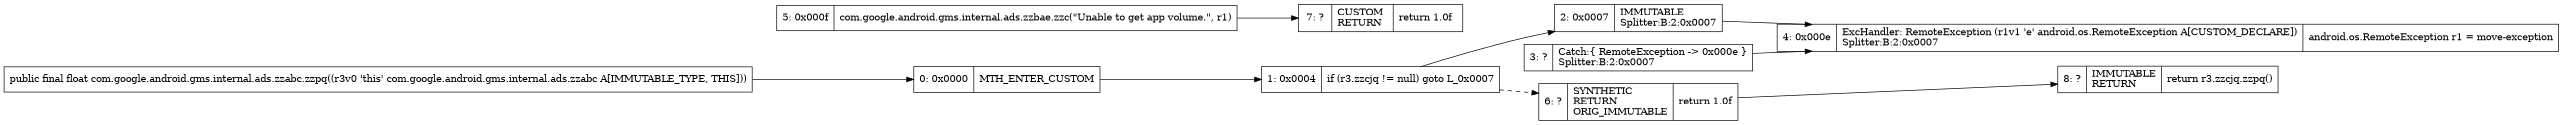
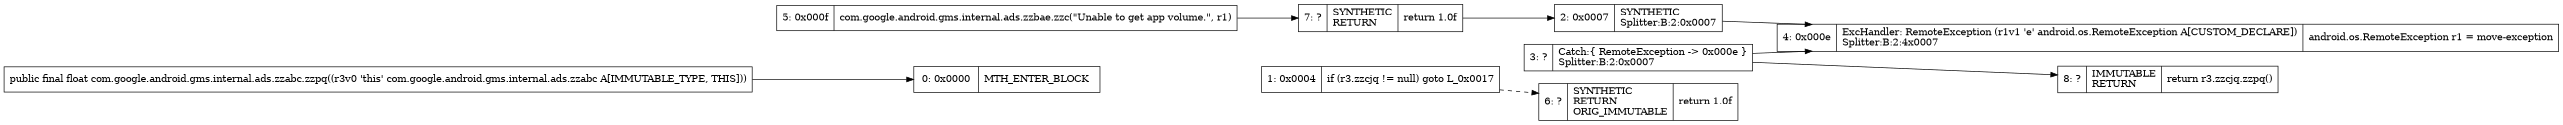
node "7: ?": text "CUSTOM" -> "SYNTHETIC"
node "2: 0x0007": text "IMMUTABLE" -> "SYNTHETIC"
node "4: 0x000e": text "Splitter:B:2:0x0007" -> "Splitter:B:2:4x0007"
edge "1: 0x0004" -> "2: 0x0007": now "7: ?" -> "2: 0x0007"
node "0: 0x0000": text "MTH_ENTER_CUSTOM" -> "MTH_ENTER_BLOCK"
edge "0: 0x0000" -> "1: 0x0004": removed
node "1: 0x0004": text "if (r3.zzcjq != null) goto L_0x0007" -> "if (r3.zzcjq != null) goto L_0x0017"
edge "6: ?" -> "8: ?": now "3: ?" -> "8: ?"
